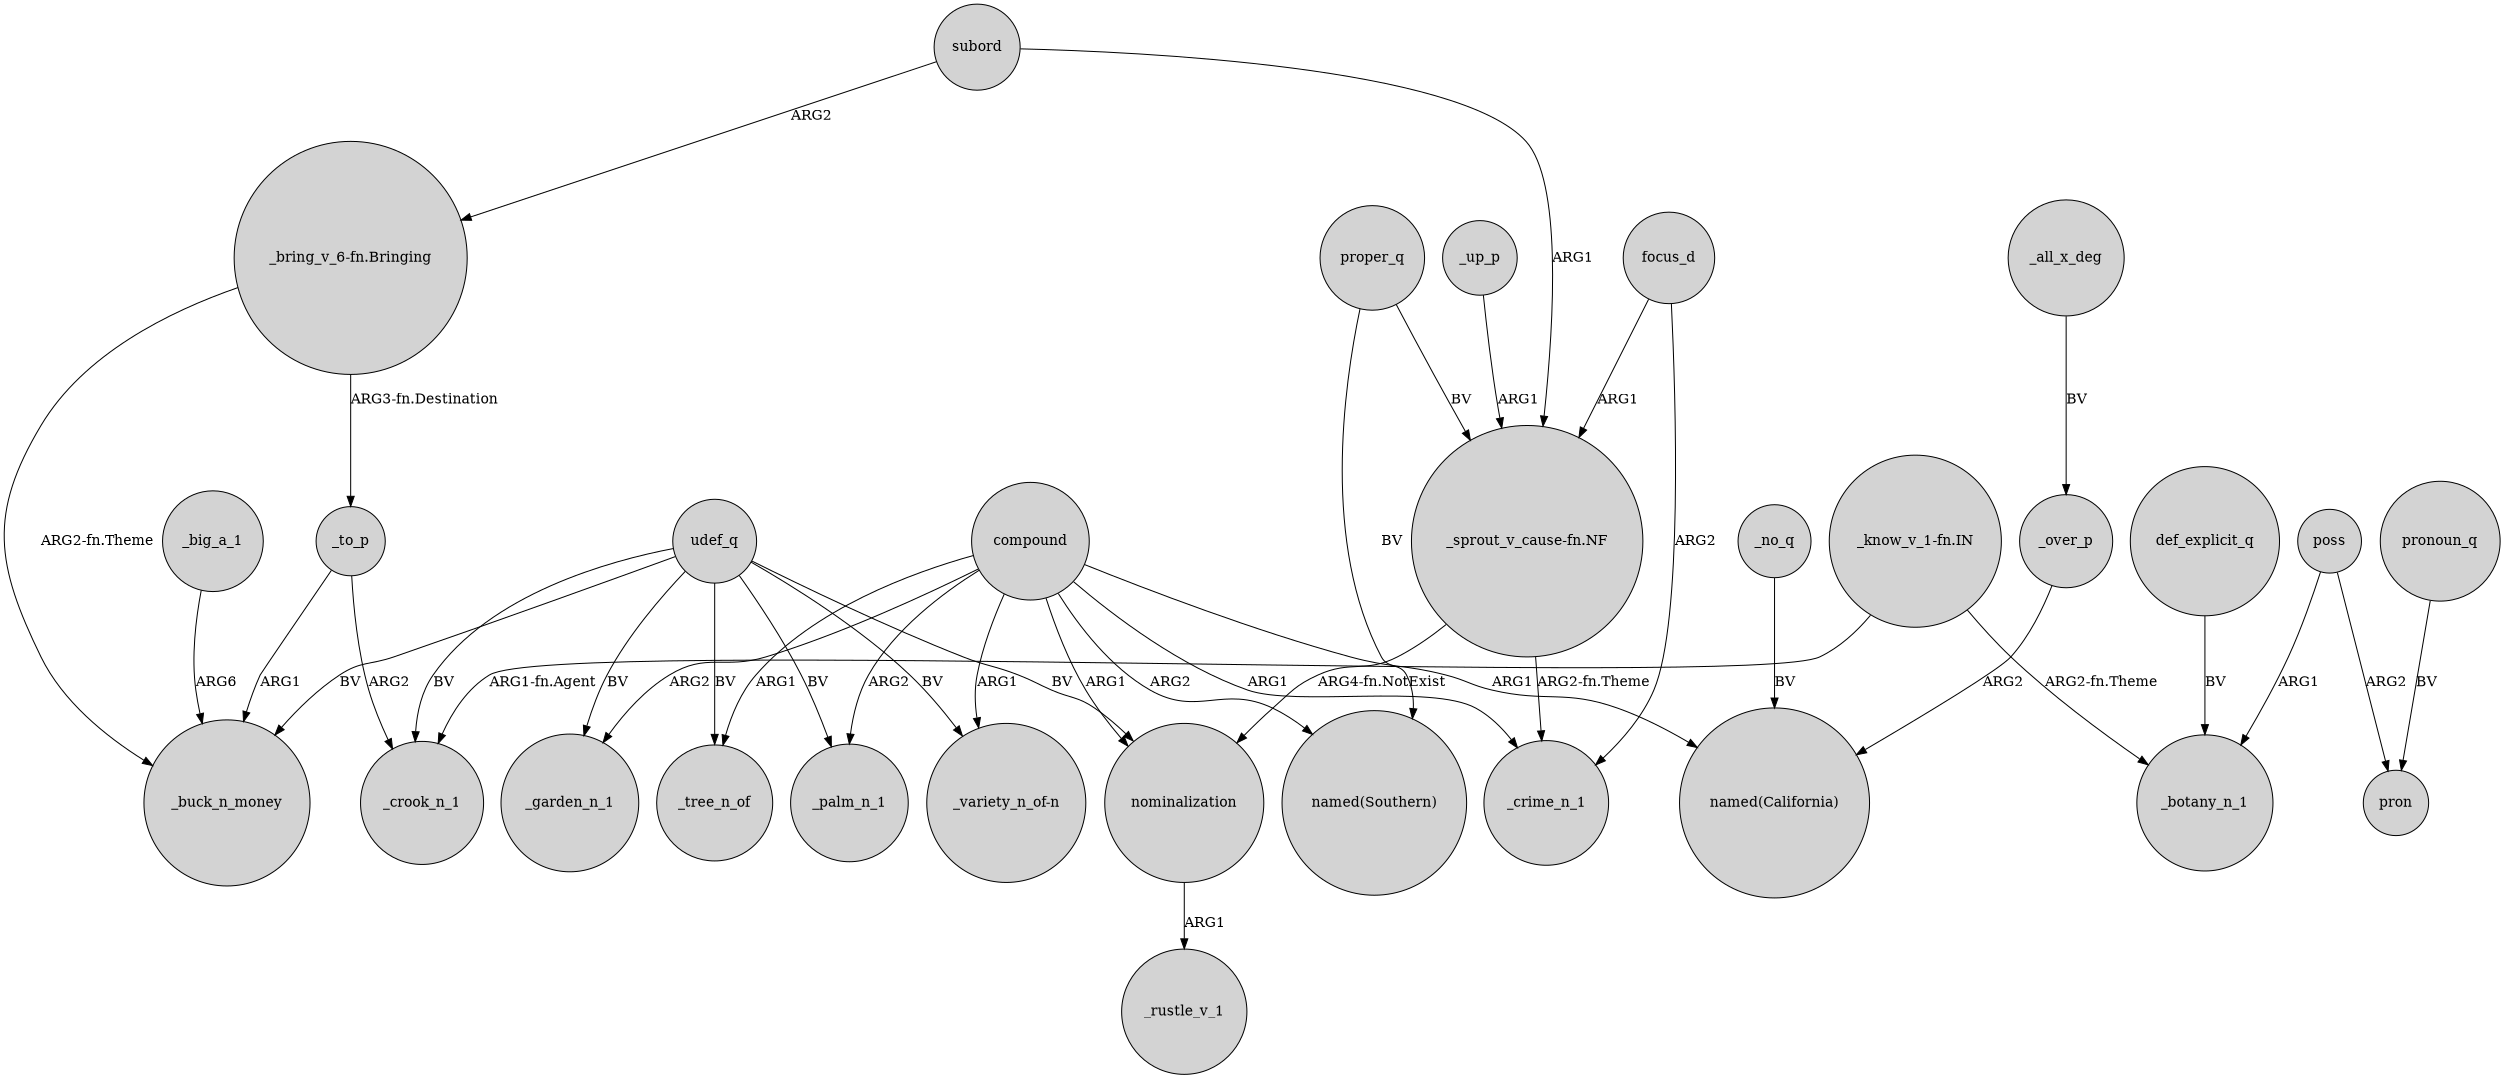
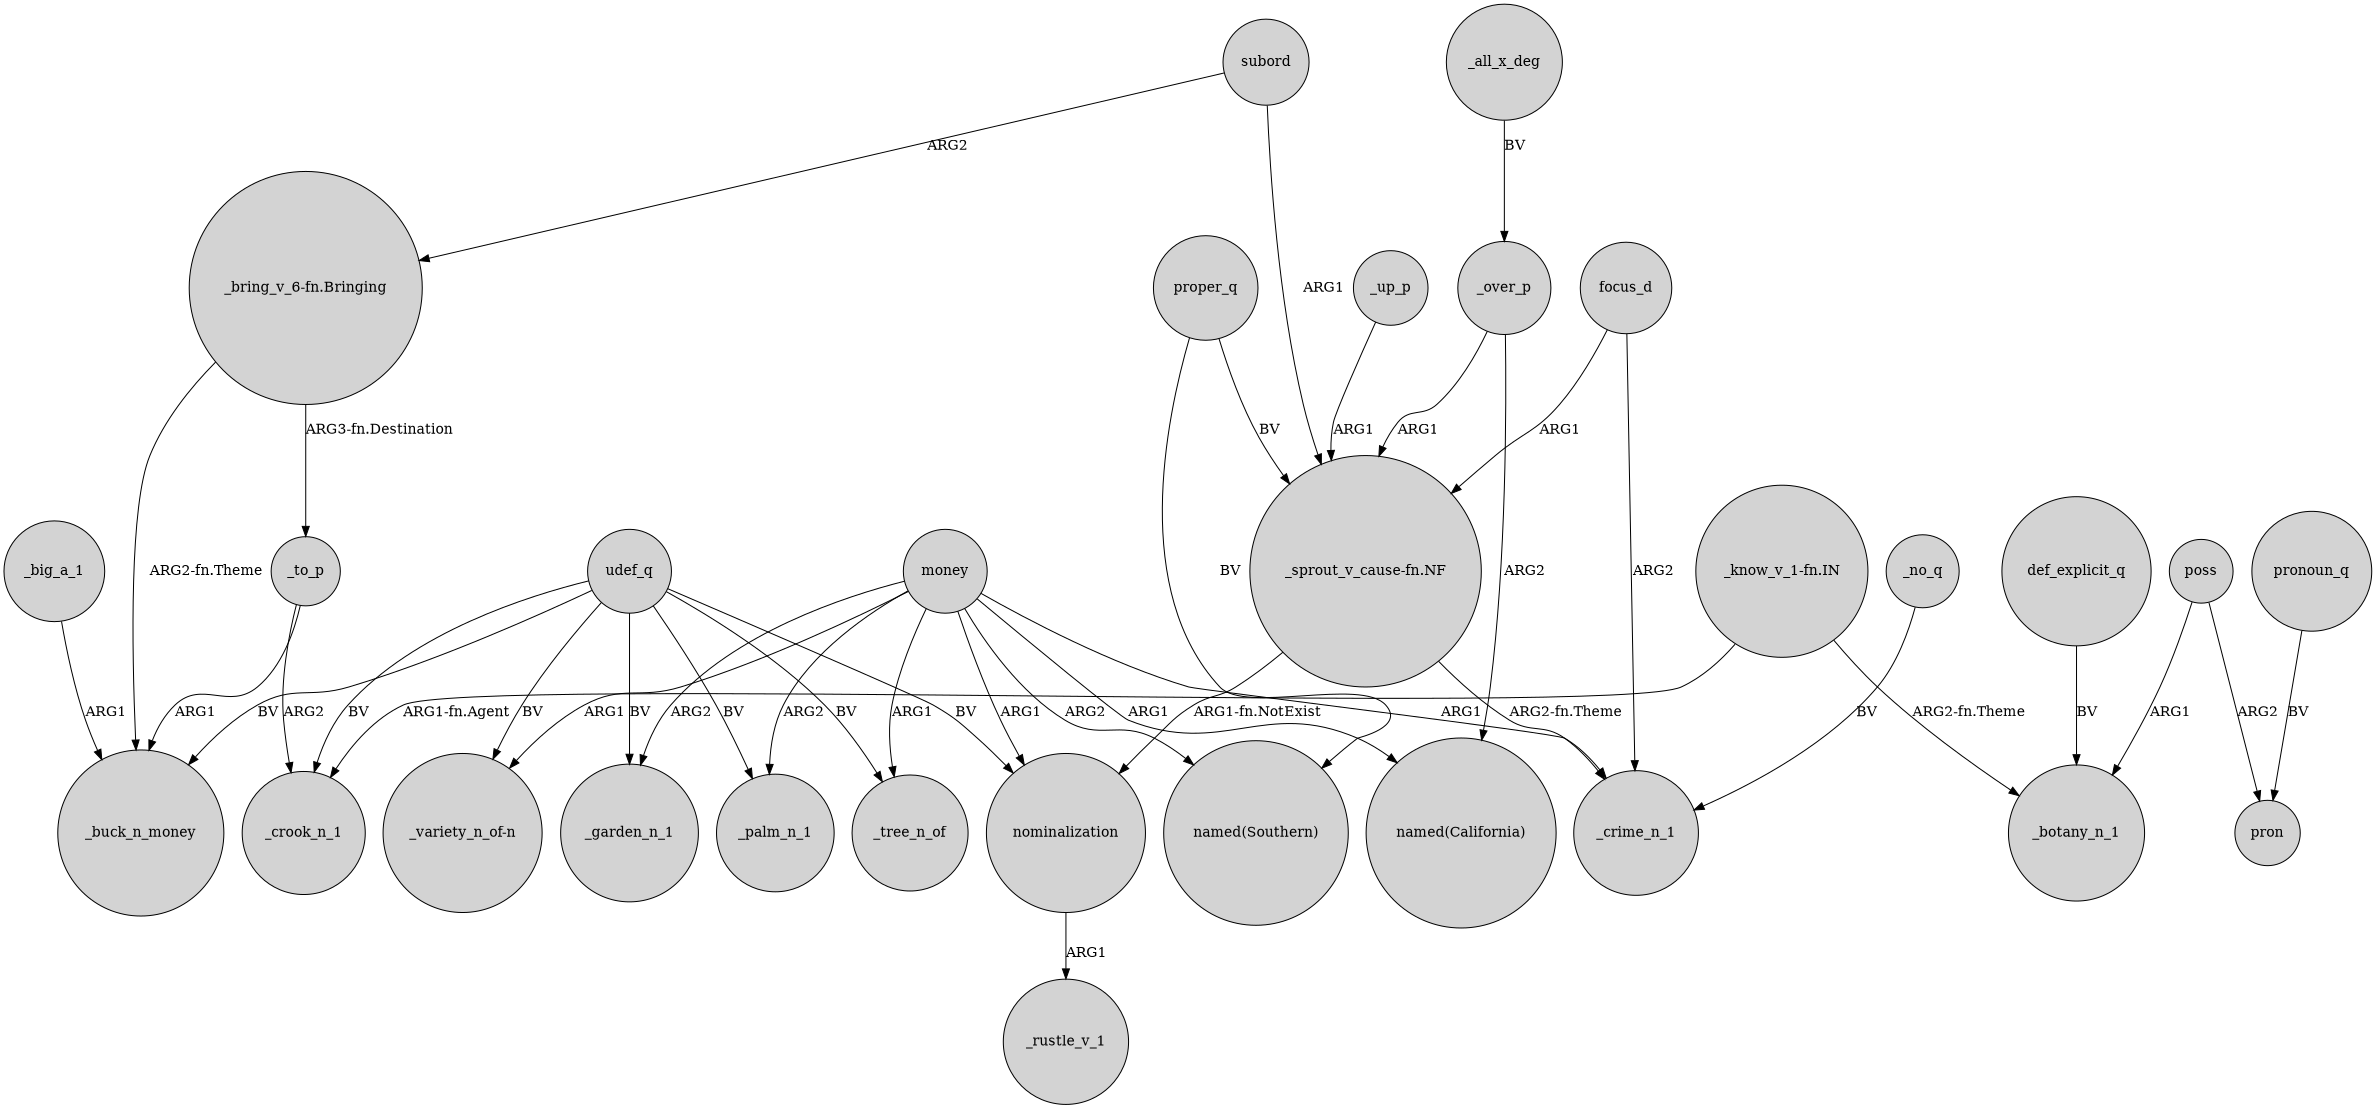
edge "_over_p" -> "_sprout_v_cause-fn.NF": added, label "ARG1"
node "compound": label "compound" -> "money"
edge "_no_q" -> "named(California)": now "_no_q" -> "_crime_n_1"
edge "_big_a_1" -> "_buck_n_money": label "ARG6" -> "ARG1"
edge "_sprout_v_cause-fn.NF" -> "nominalization": label "ARG4-fn.NotExist" -> "ARG1-fn.NotExist"
